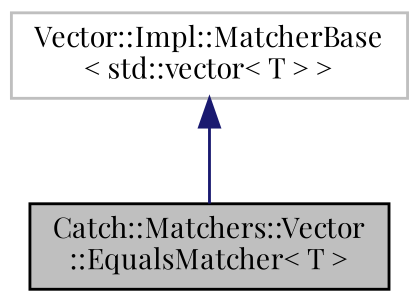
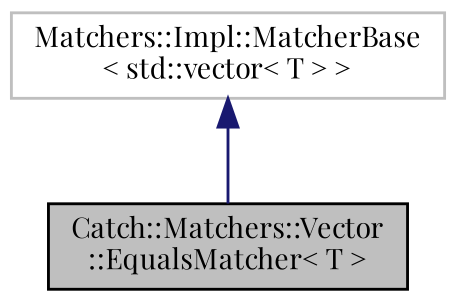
node "Vector::Impl::MatcherBase < std::vector< T > >": label "Vector::Impl::MatcherBase < std::vector< T > >" -> "Matchers::Impl::MatcherBase < std::vector< T > >"
